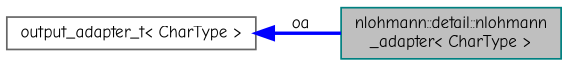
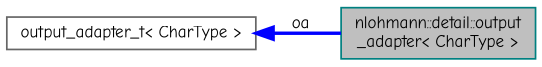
node "nlohmann::detail::nlohmann _adapter< CharType >": label "nlohmann::detail::nlohmann _adapter< CharType >" -> "nlohmann::detail::output _adapter< CharType >"
